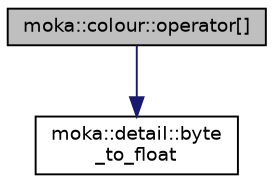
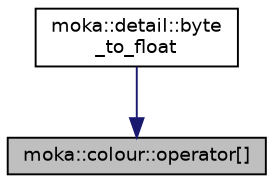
edge "moka::colour::operator[]" -> "moka::detail::byte _to_float": reversed
